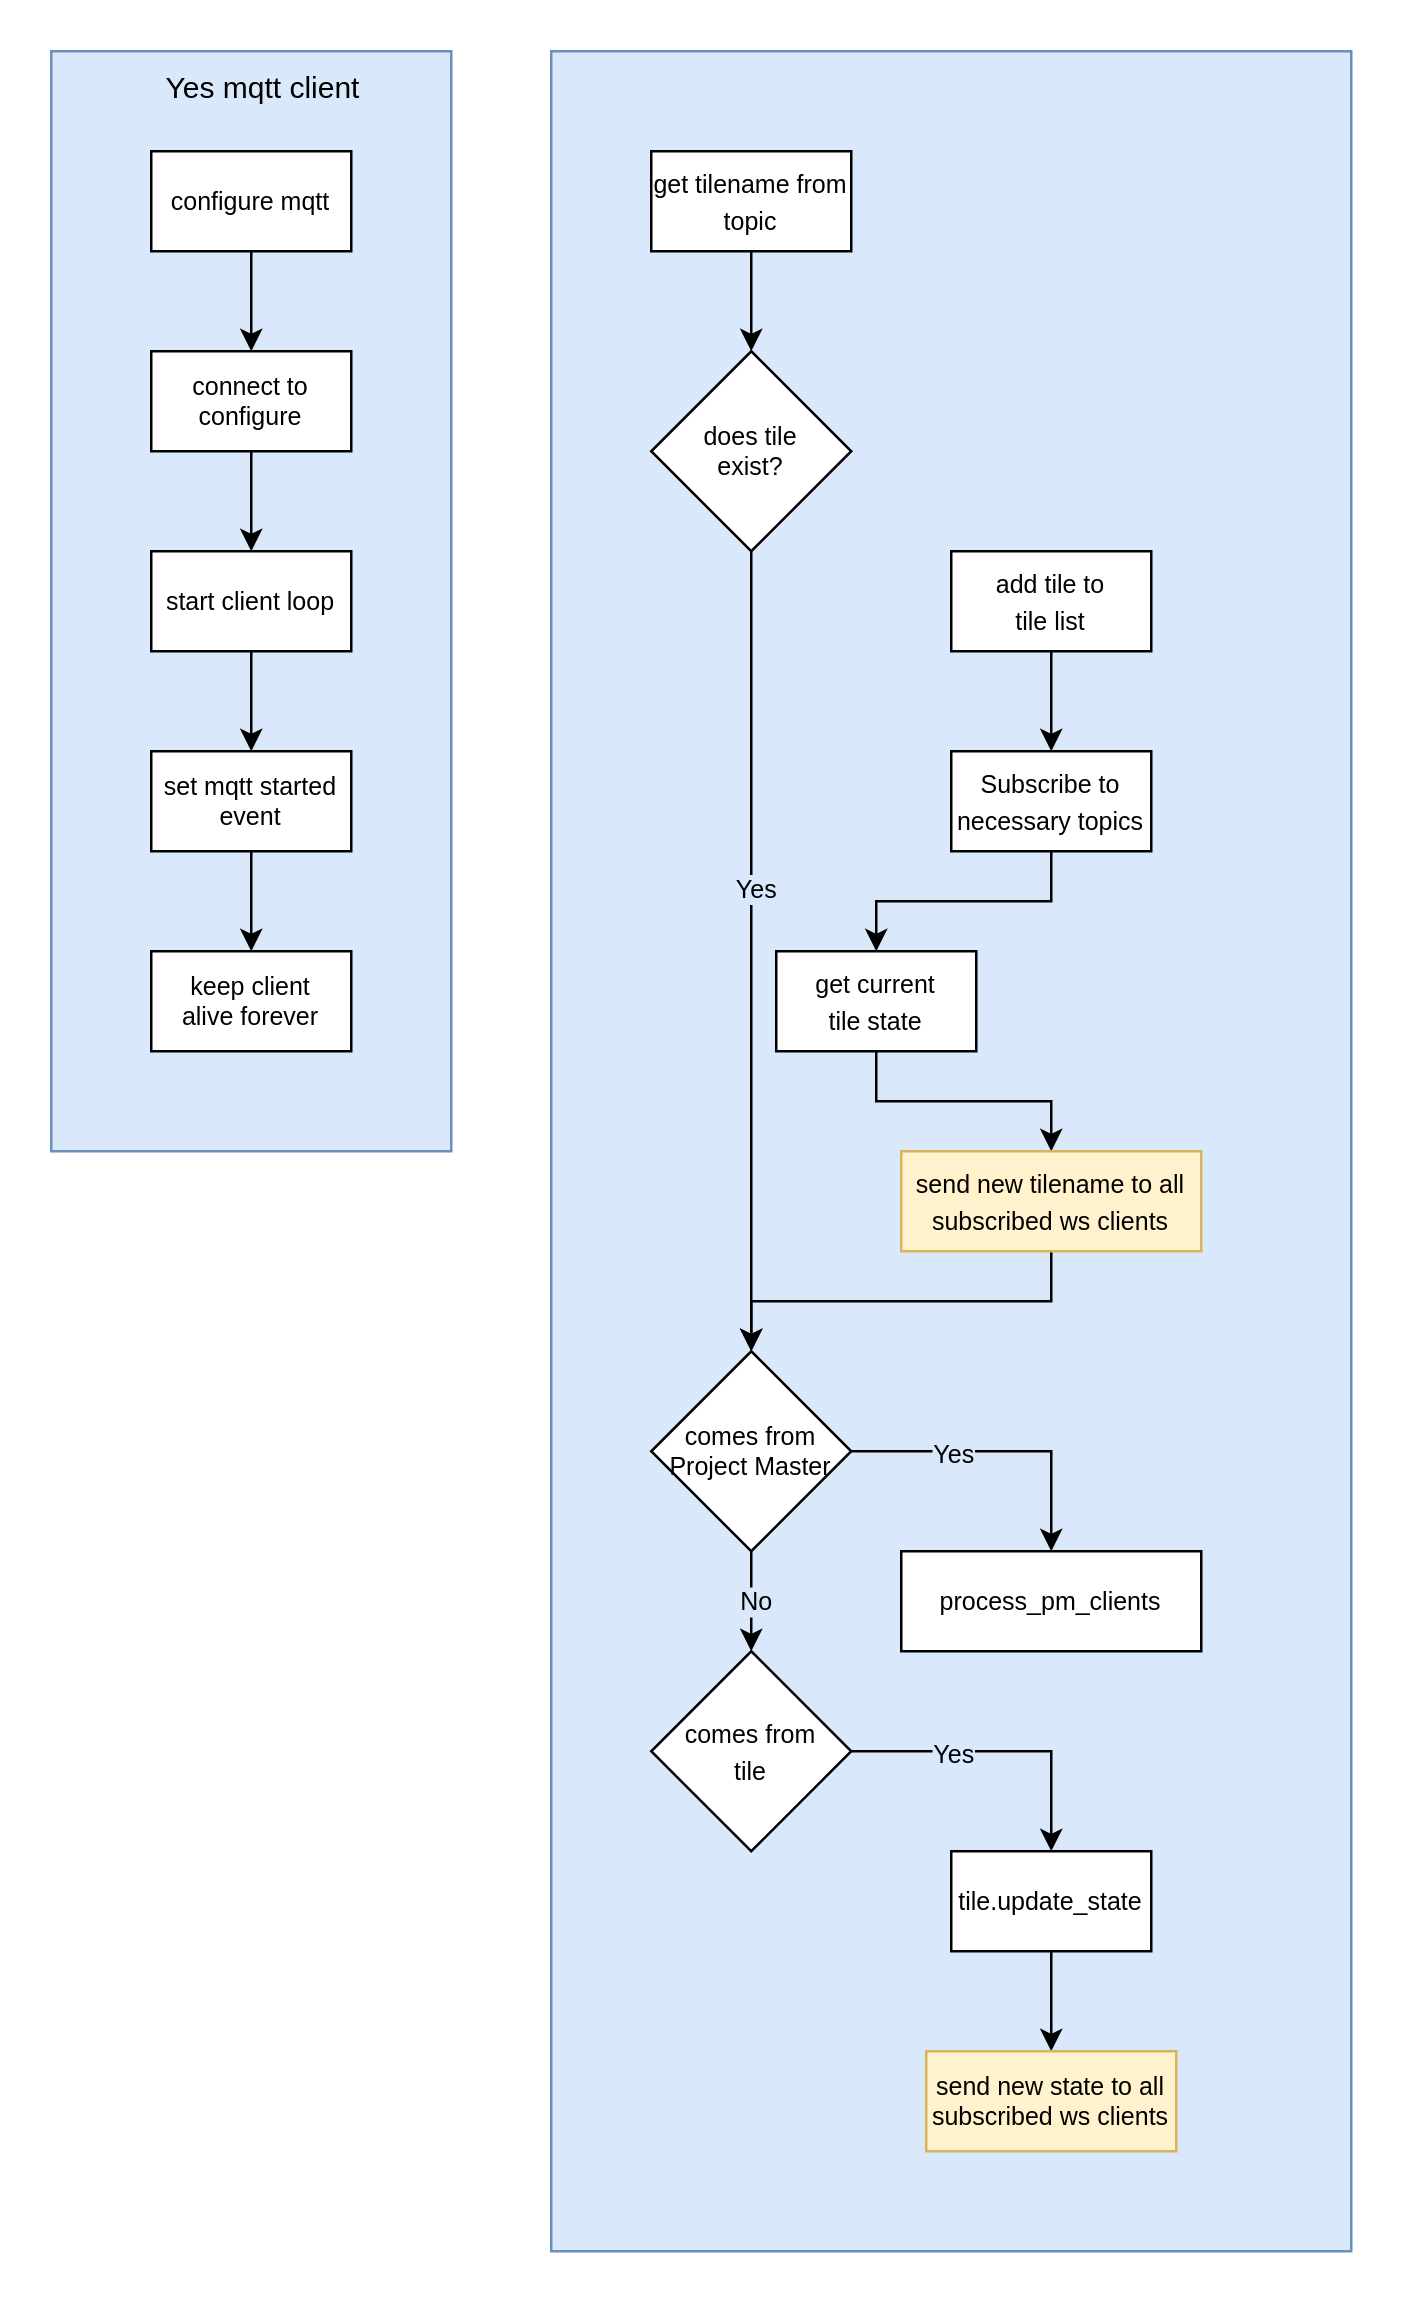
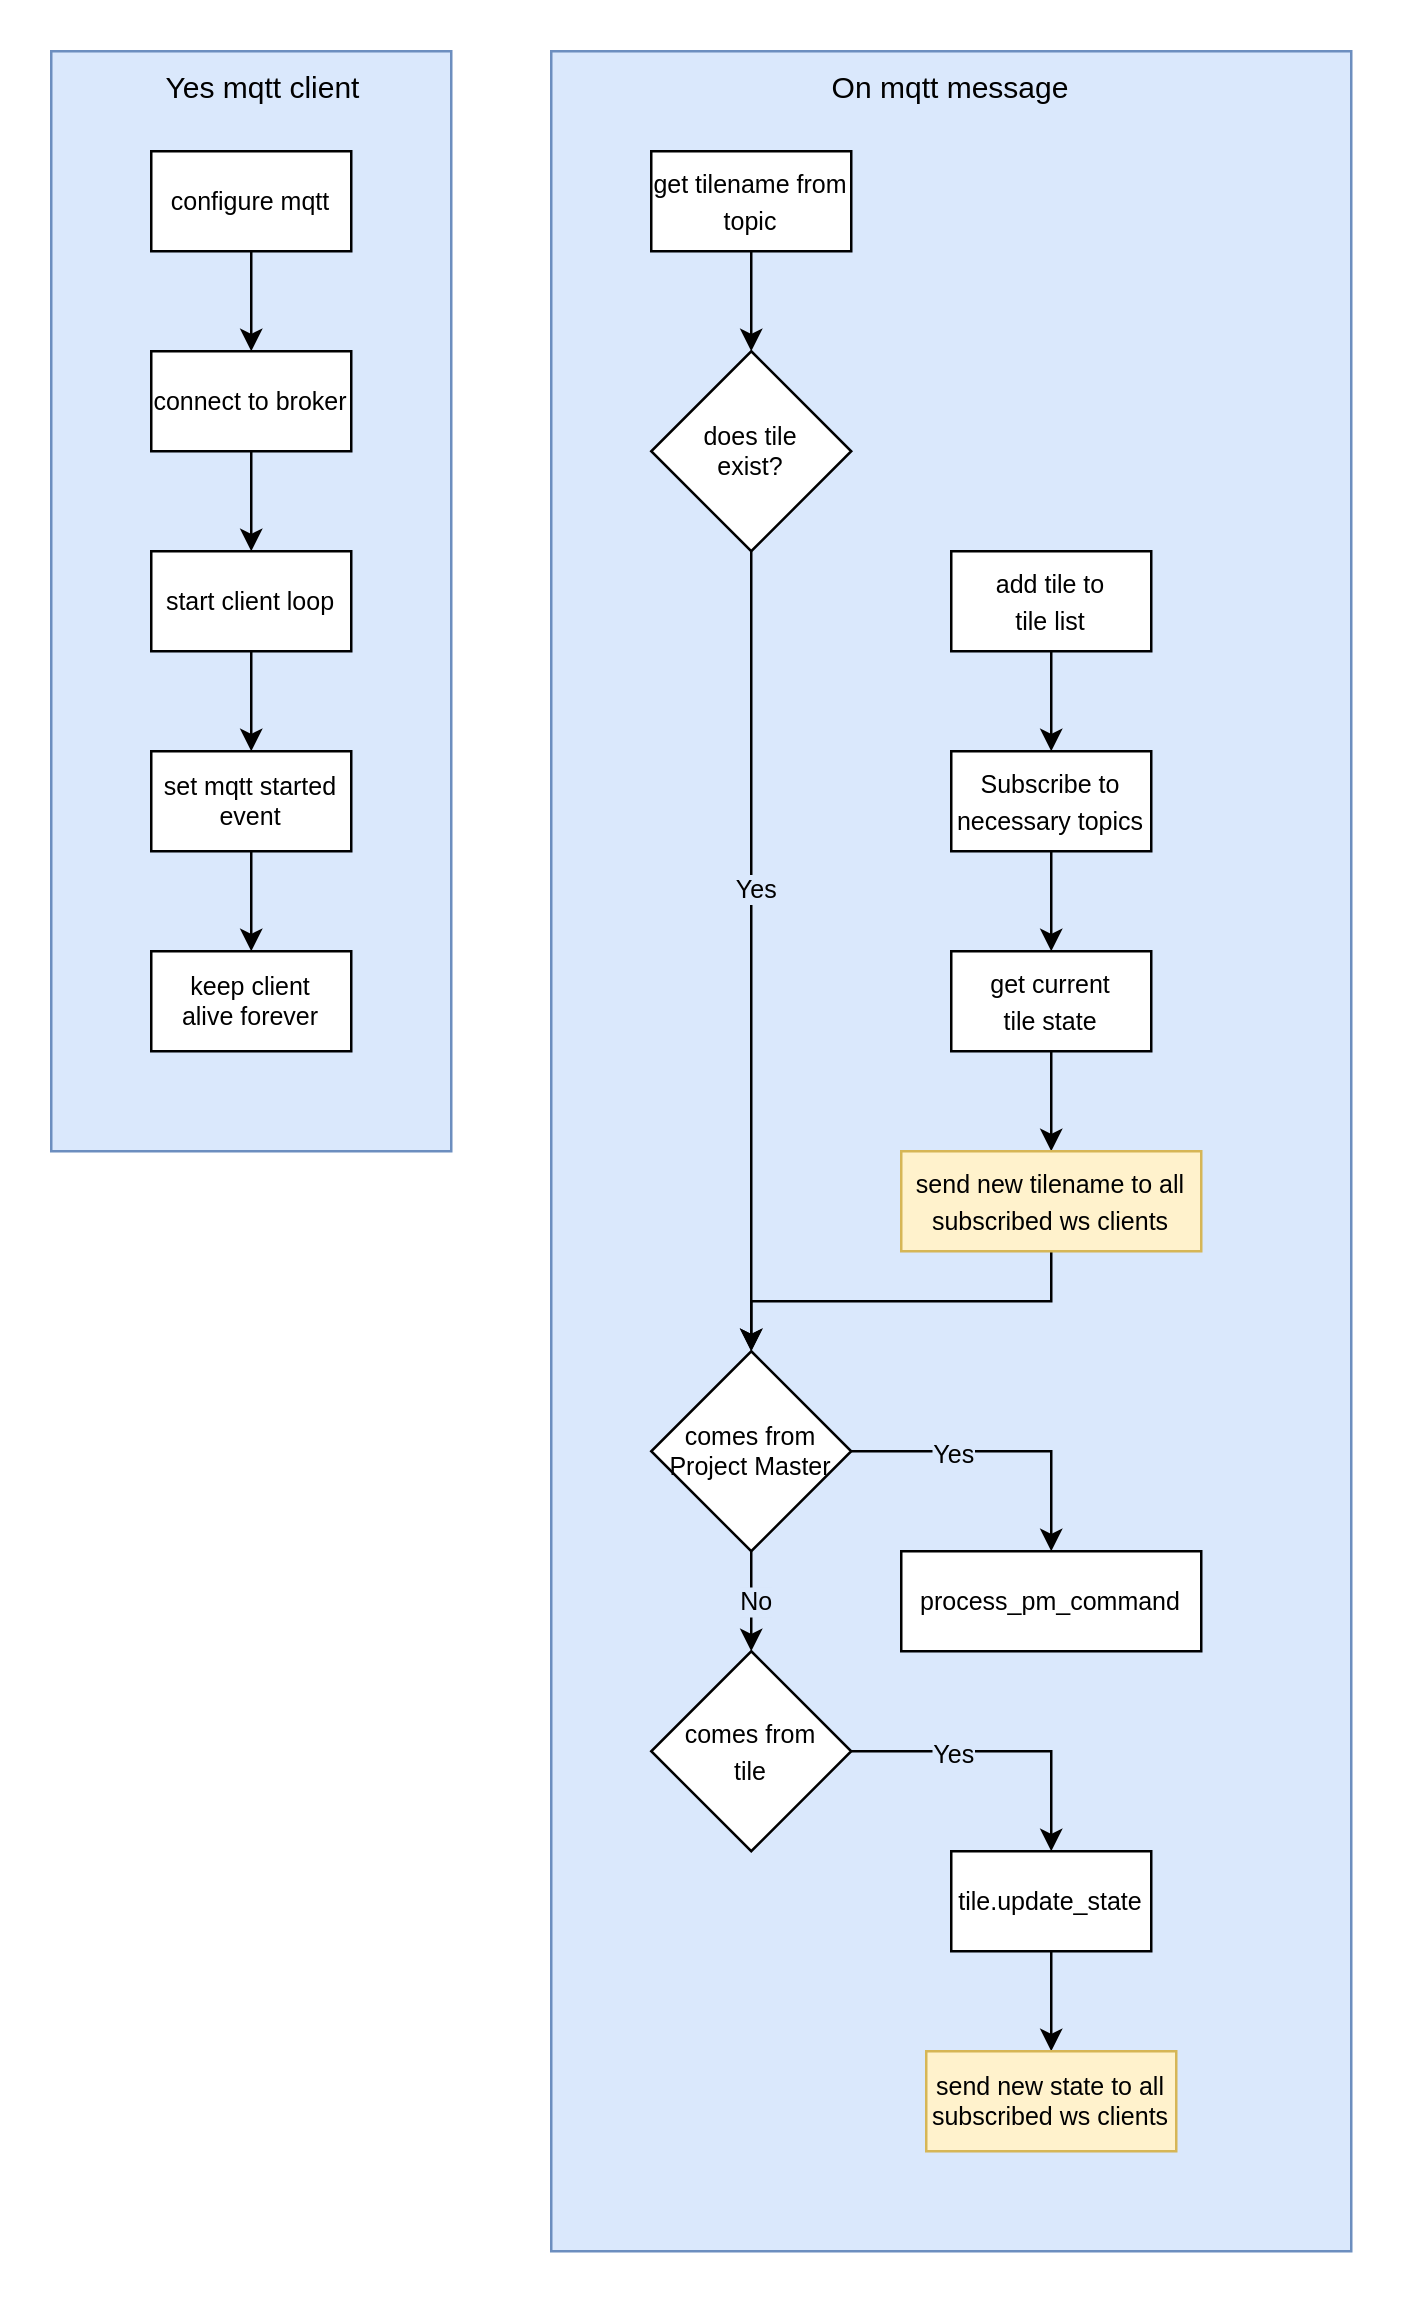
node "On mqtt message": added
node "connect to configure": label "connect to configure" -> "connect to broker"
node "get current tile state": moved (876, 1001) -> (1051, 1001)
node "process_pm_clients": label "process_pm_clients" -> "process_pm_command"
